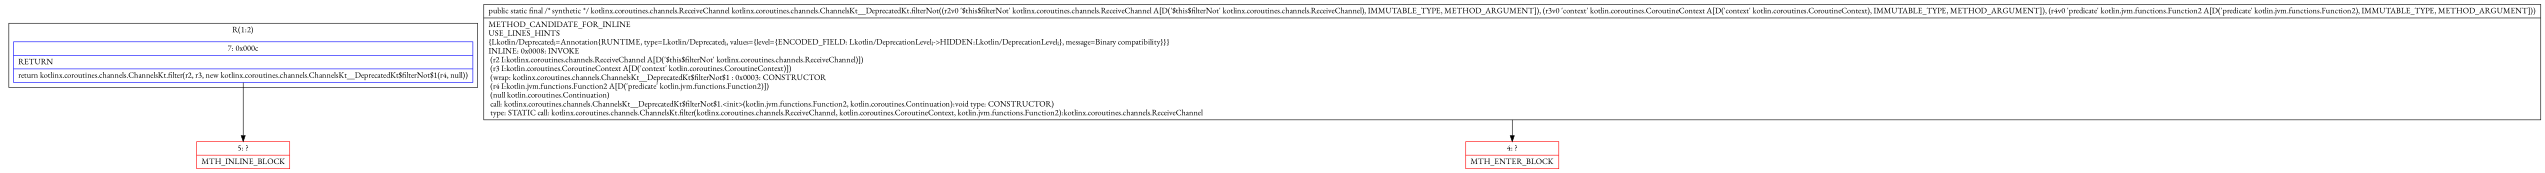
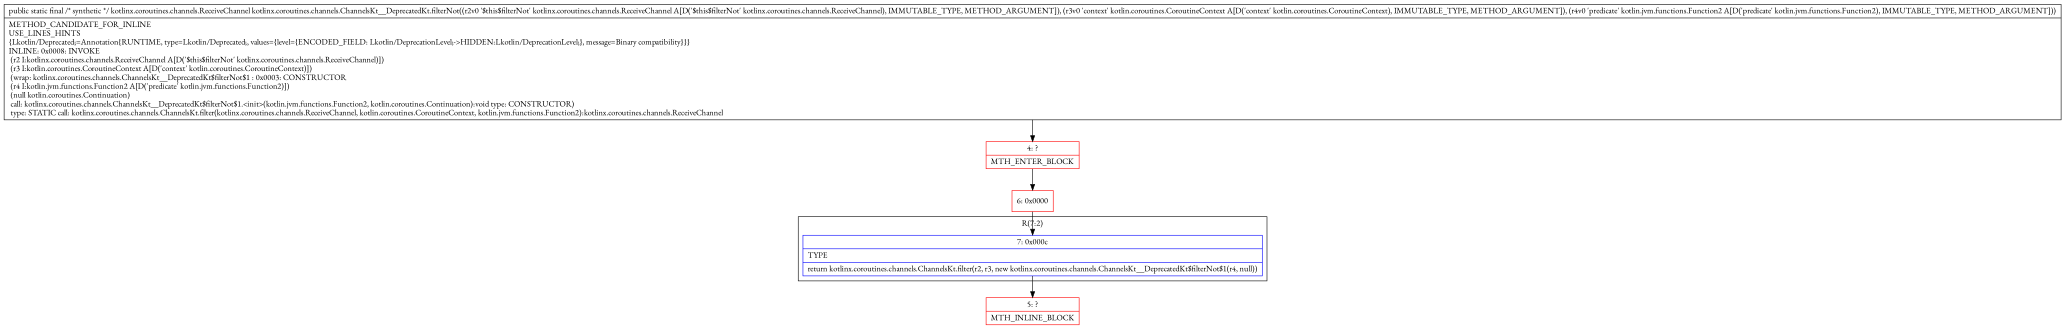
cluster "R(1:2)": label "R(1:2)" -> "R(7:2)"
node "7: 0x000c": text "RETURN" -> "TYPE"
node "6: 0x0000": added
